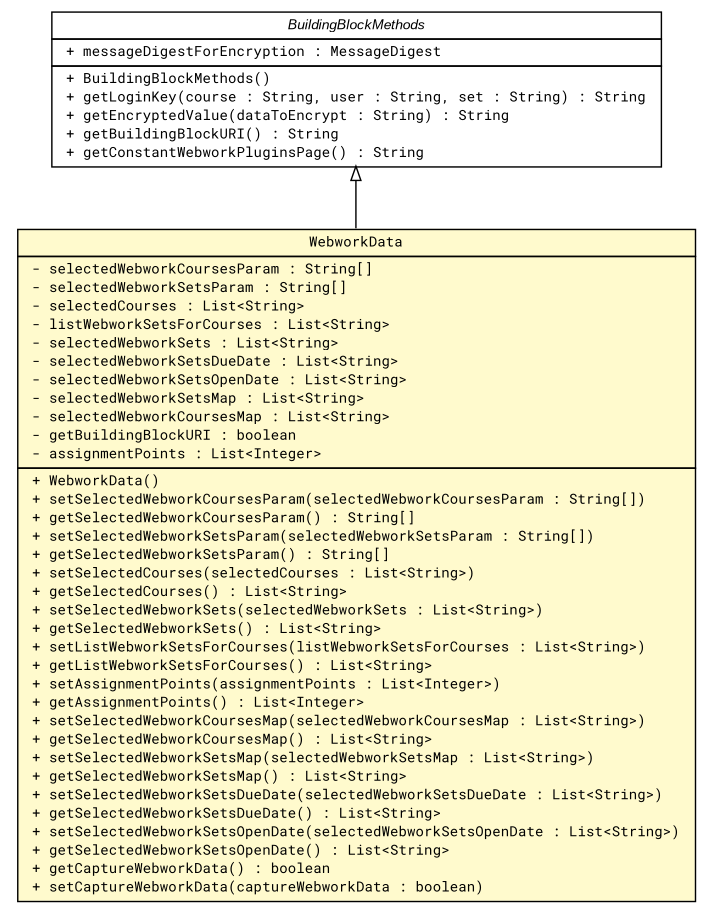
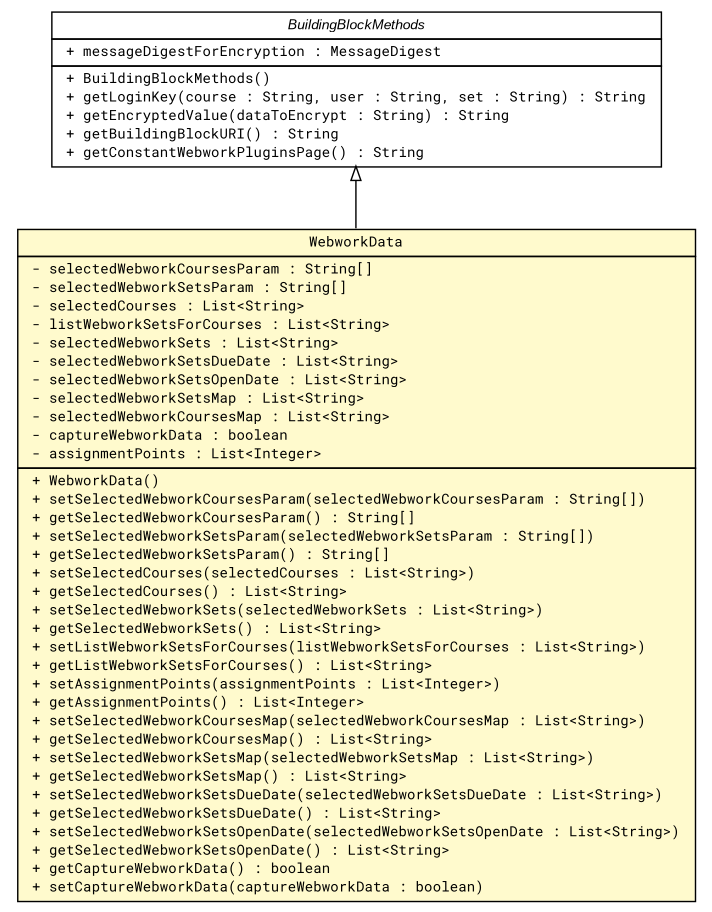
node "WebworkData": text "- getBuildingBlockURI : boolean" -> "- captureWebworkData : boolean"
